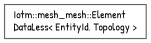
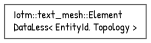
node "Iotm::mesh_mesh::Element DataLess< EntityId, Topology >": label "Iotm::mesh_mesh::Element DataLess< EntityId, Topology >" -> "Iotm::text_mesh::Element DataLess< EntityId, Topology >"
